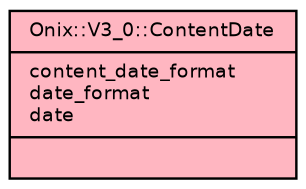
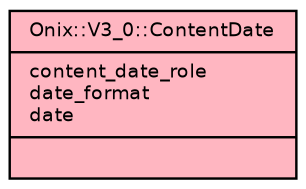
node "Onix::V3_0::ContentDate": text "content_date_format" -> "content_date_role"
